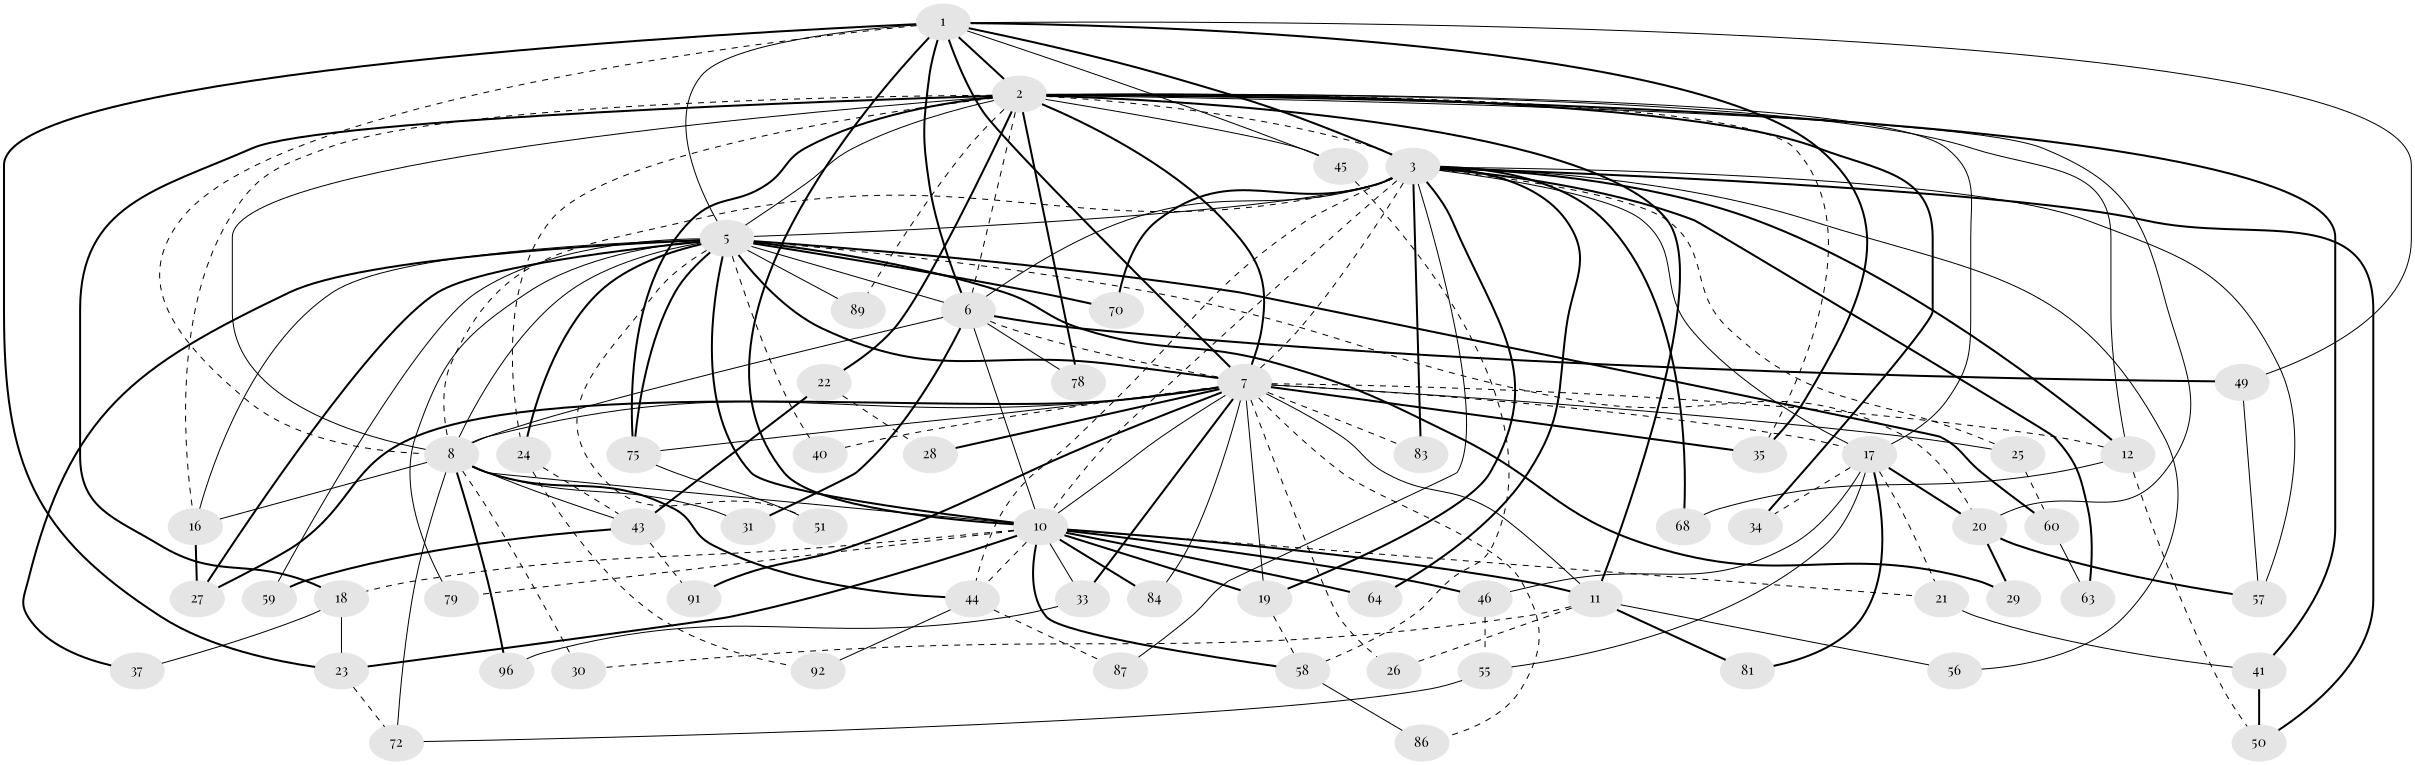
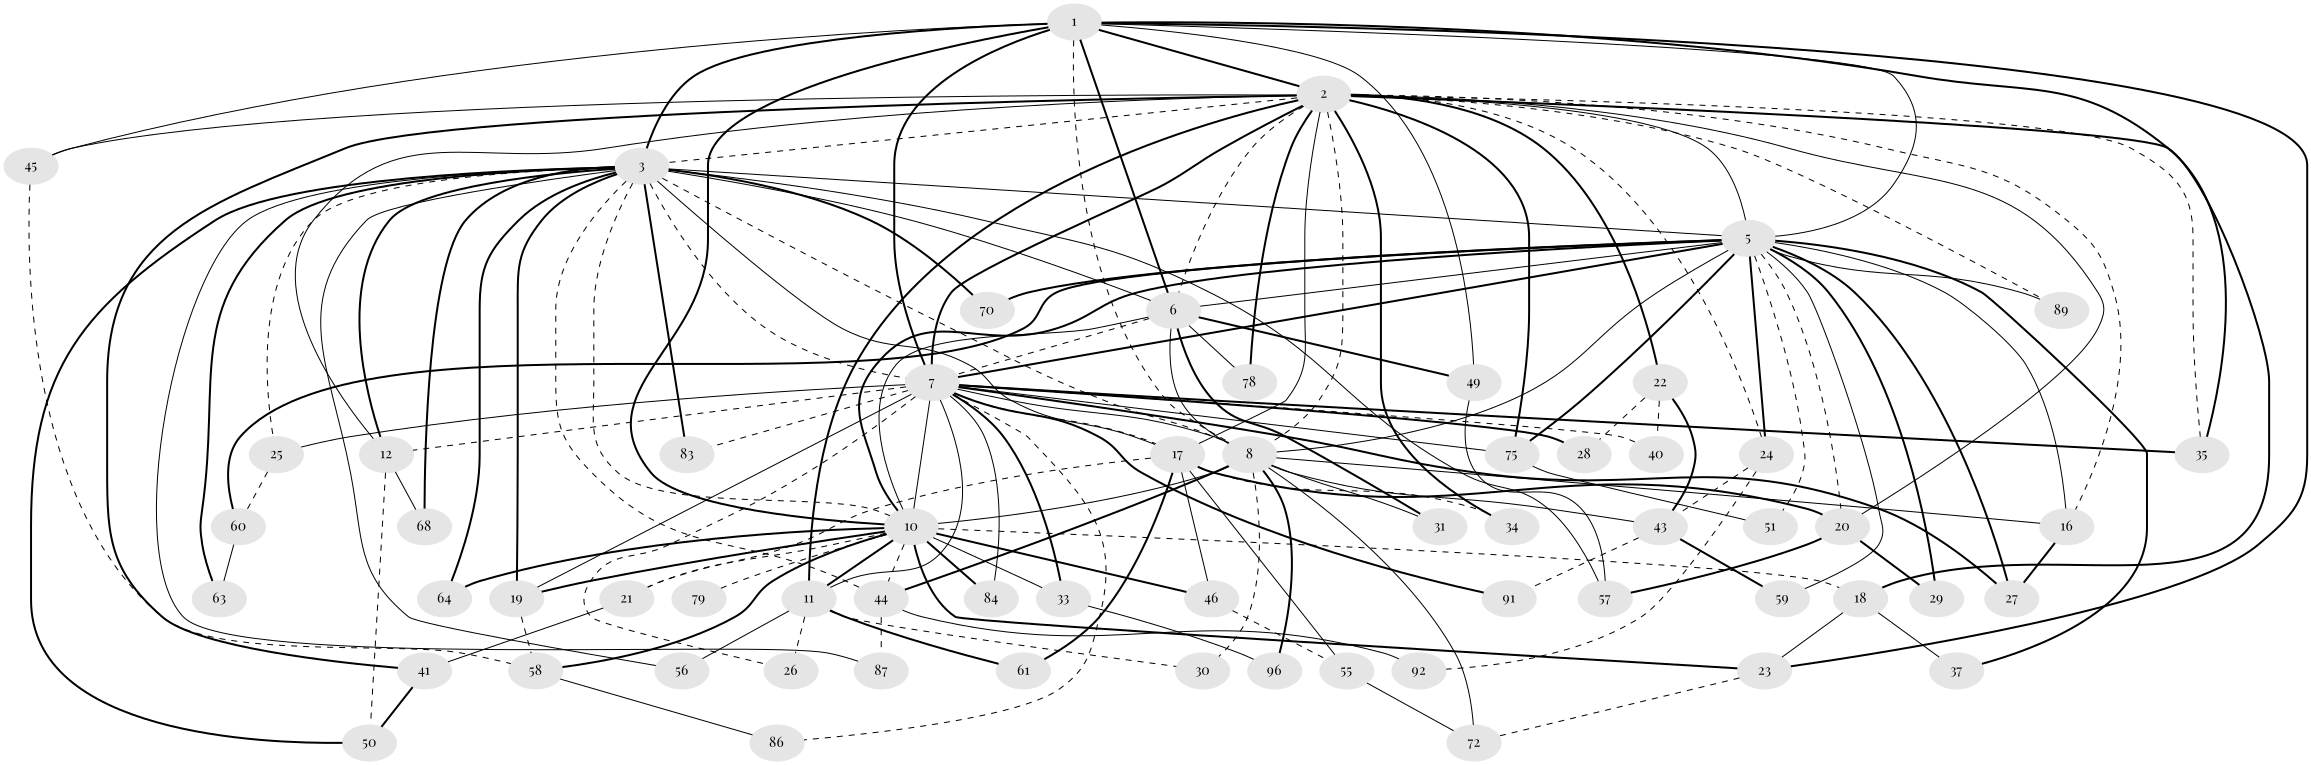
edge "2" -- "8": style solid -> dashed
edge "5" -- "79": removed
edge "5" -- "40": now "22" -- "40"
node "81": label "81" -> "61"
